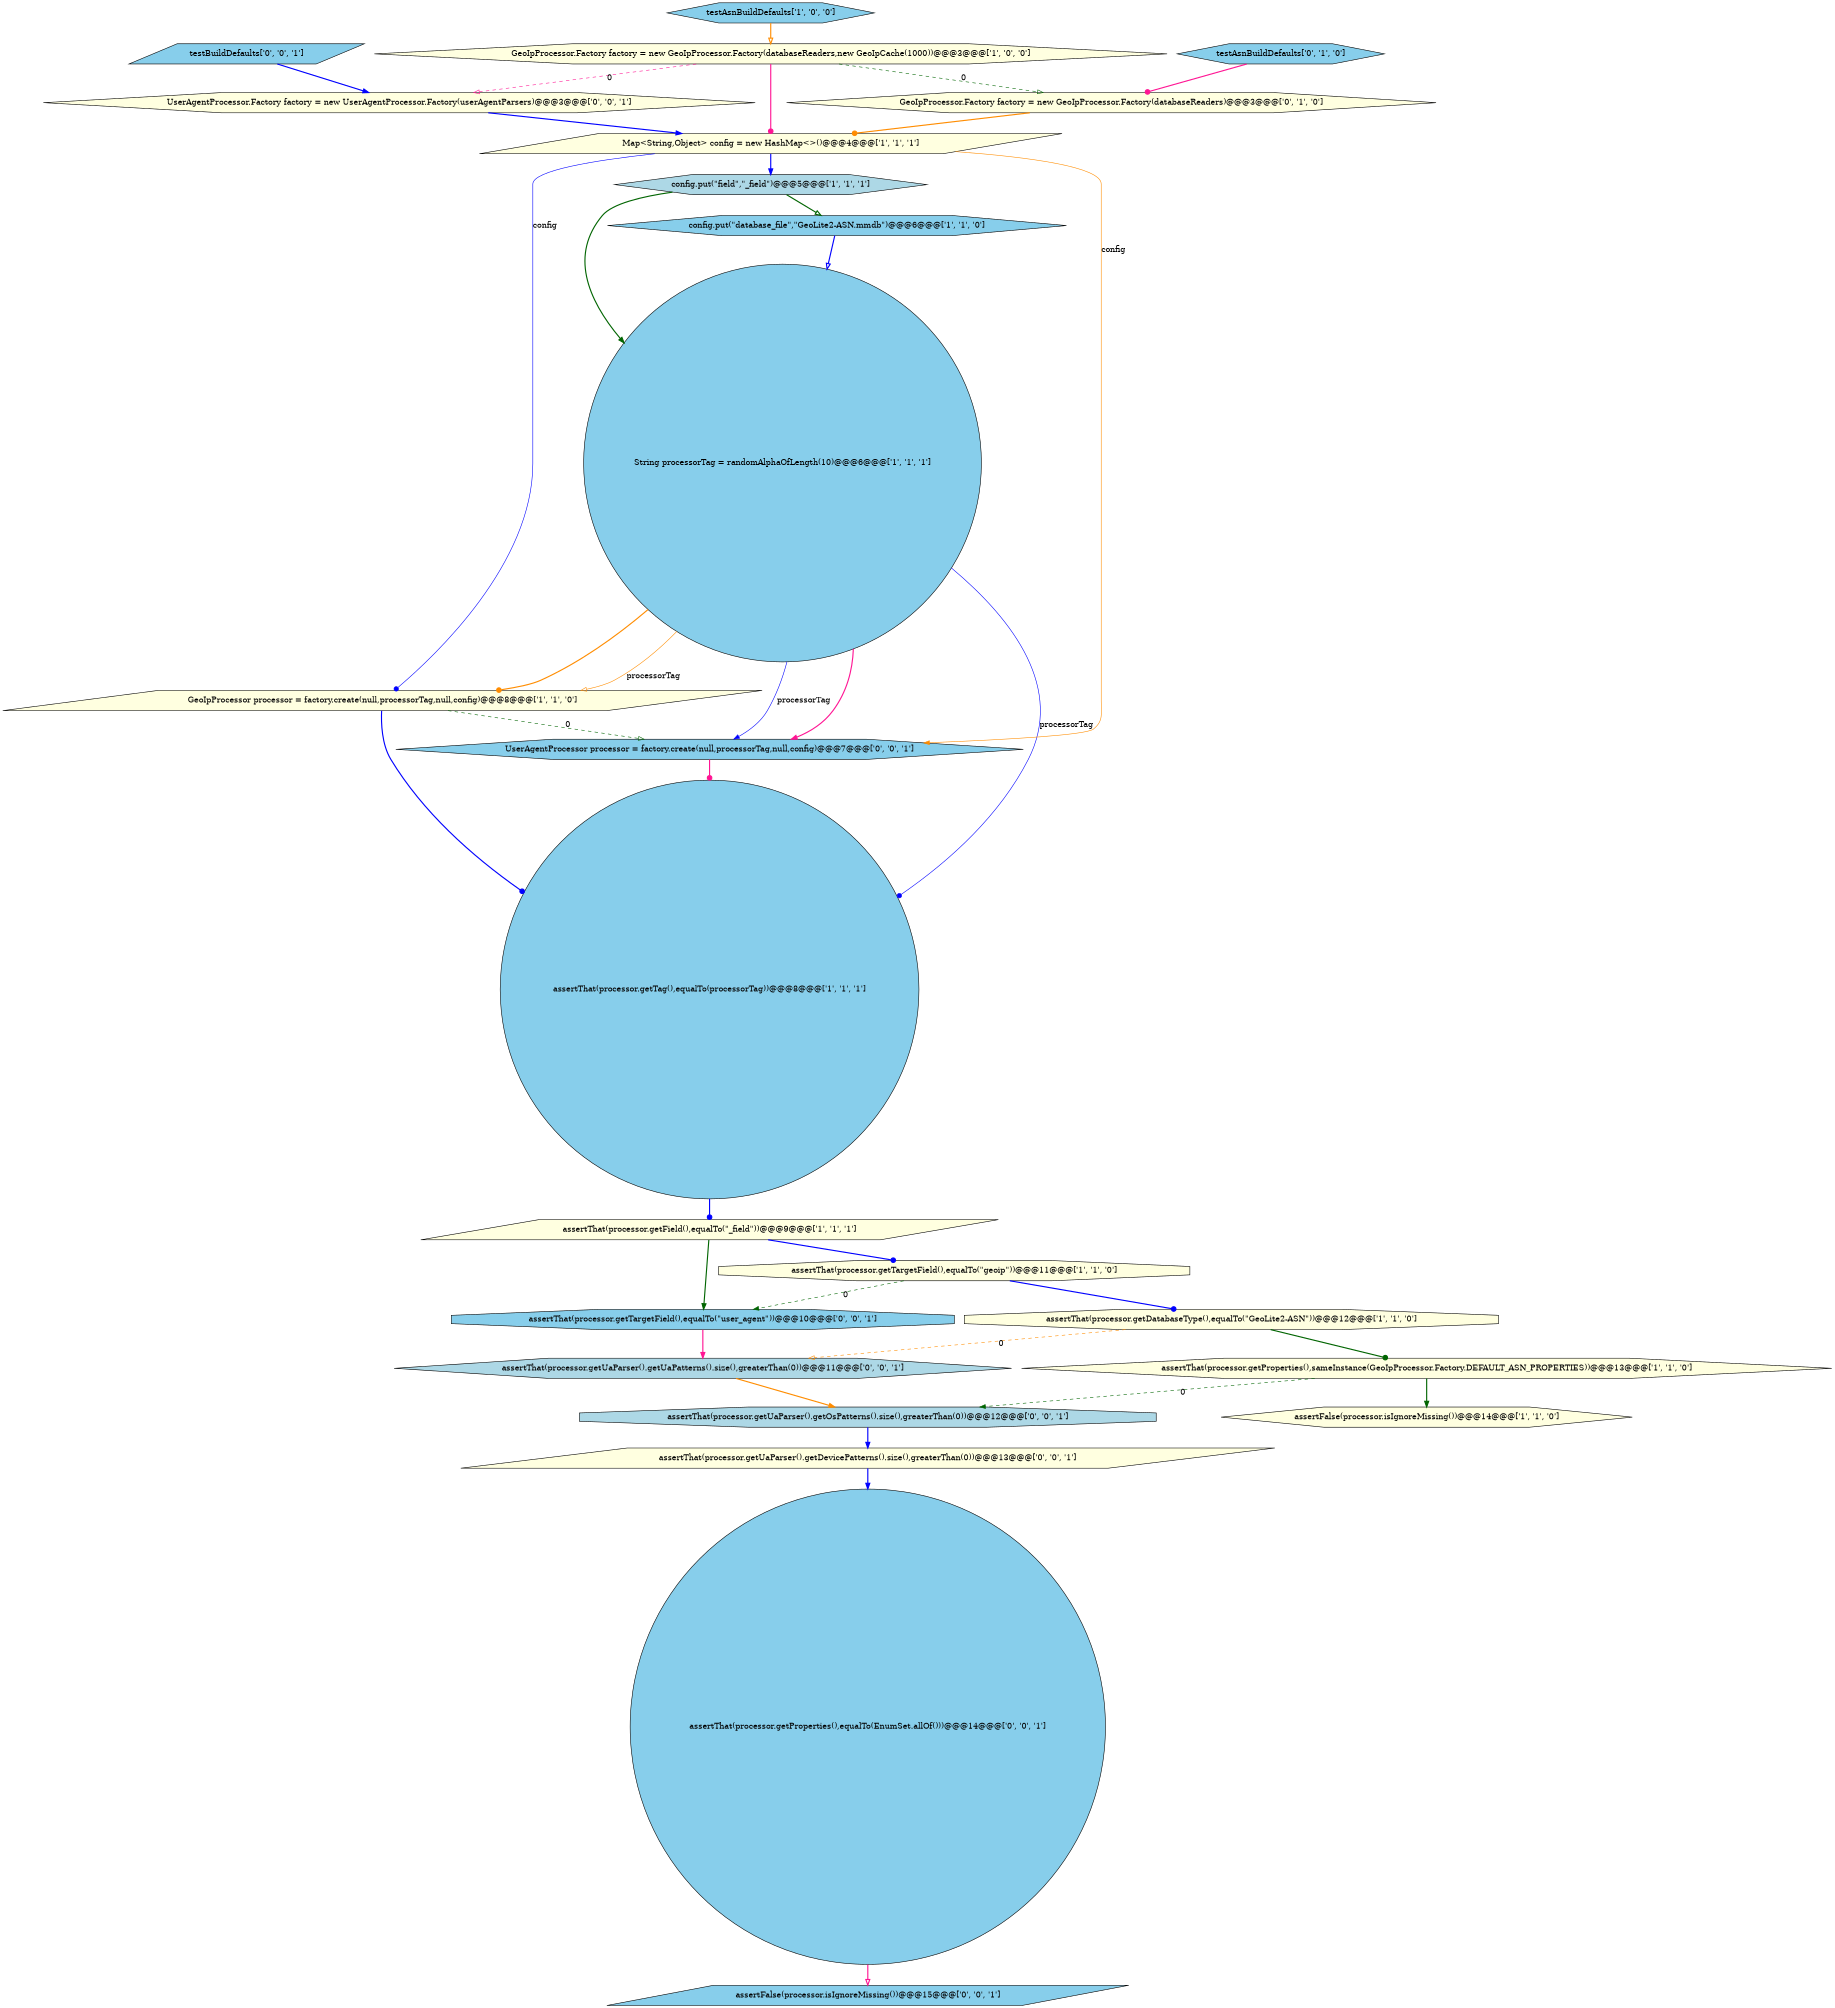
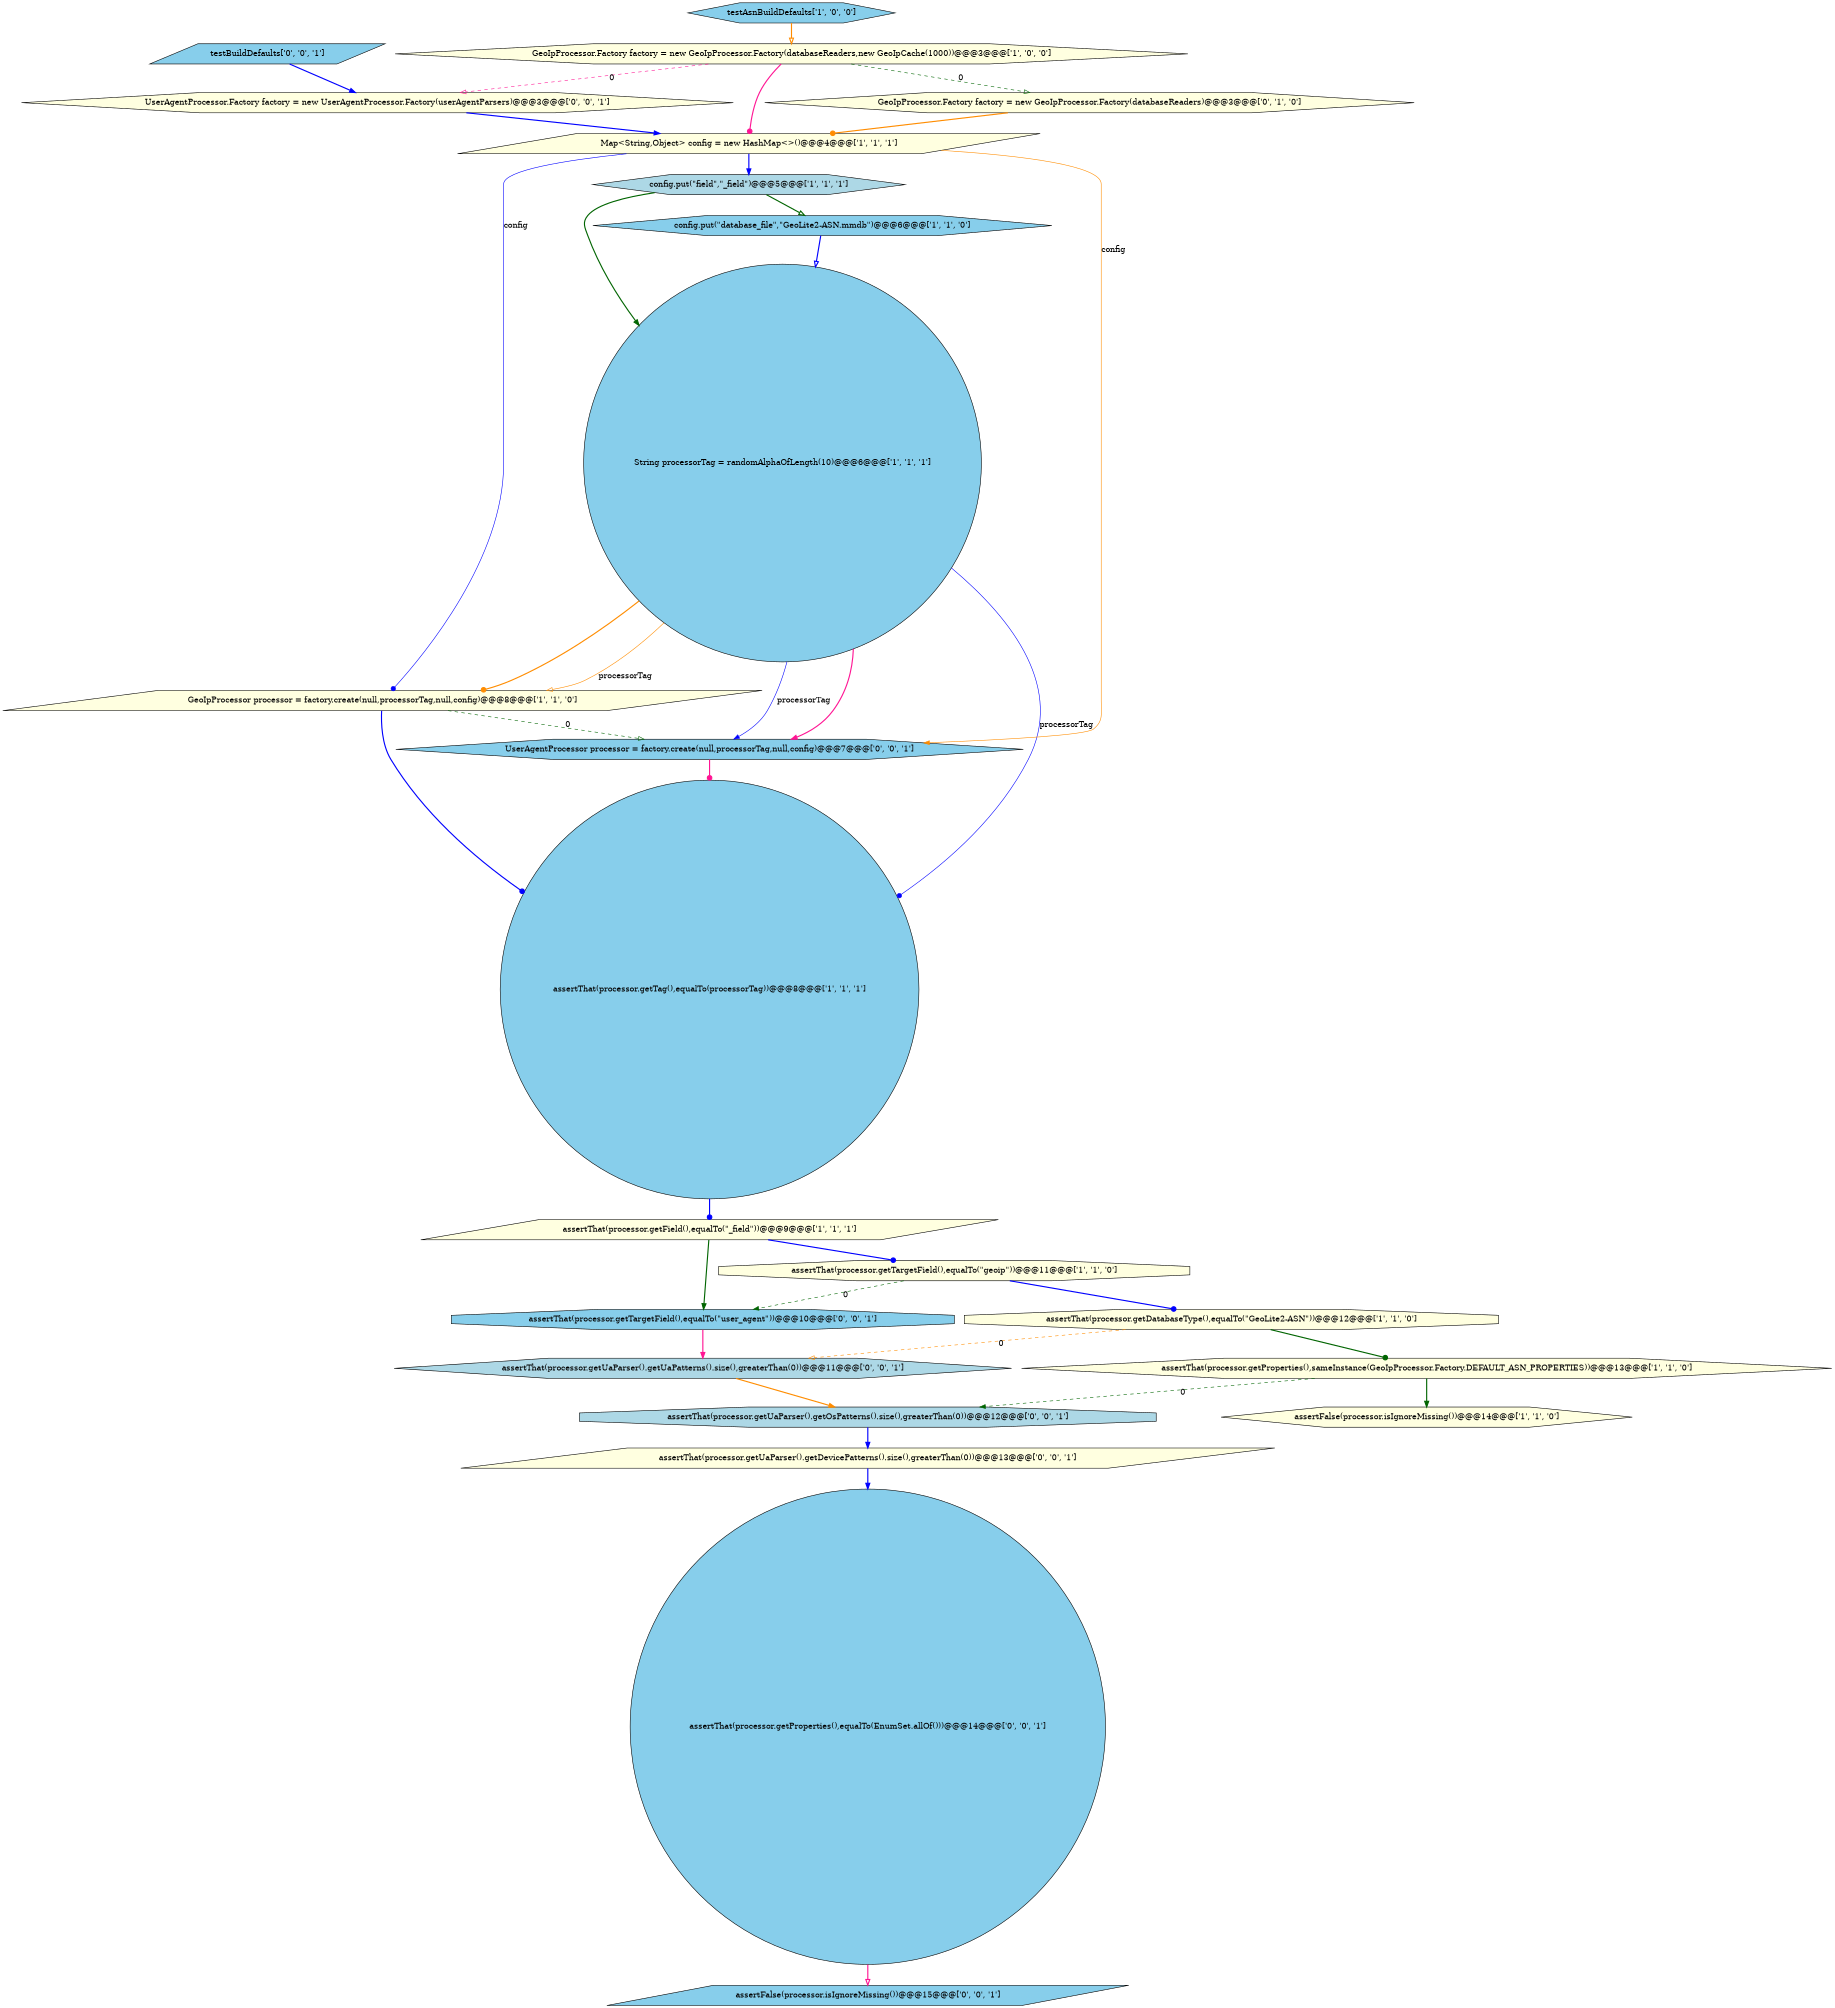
node "testAsnBuildDefaults['0', '1', '0']": removed
